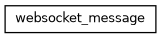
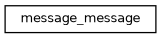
node "websocket_message": label "websocket_message" -> "message_message"
